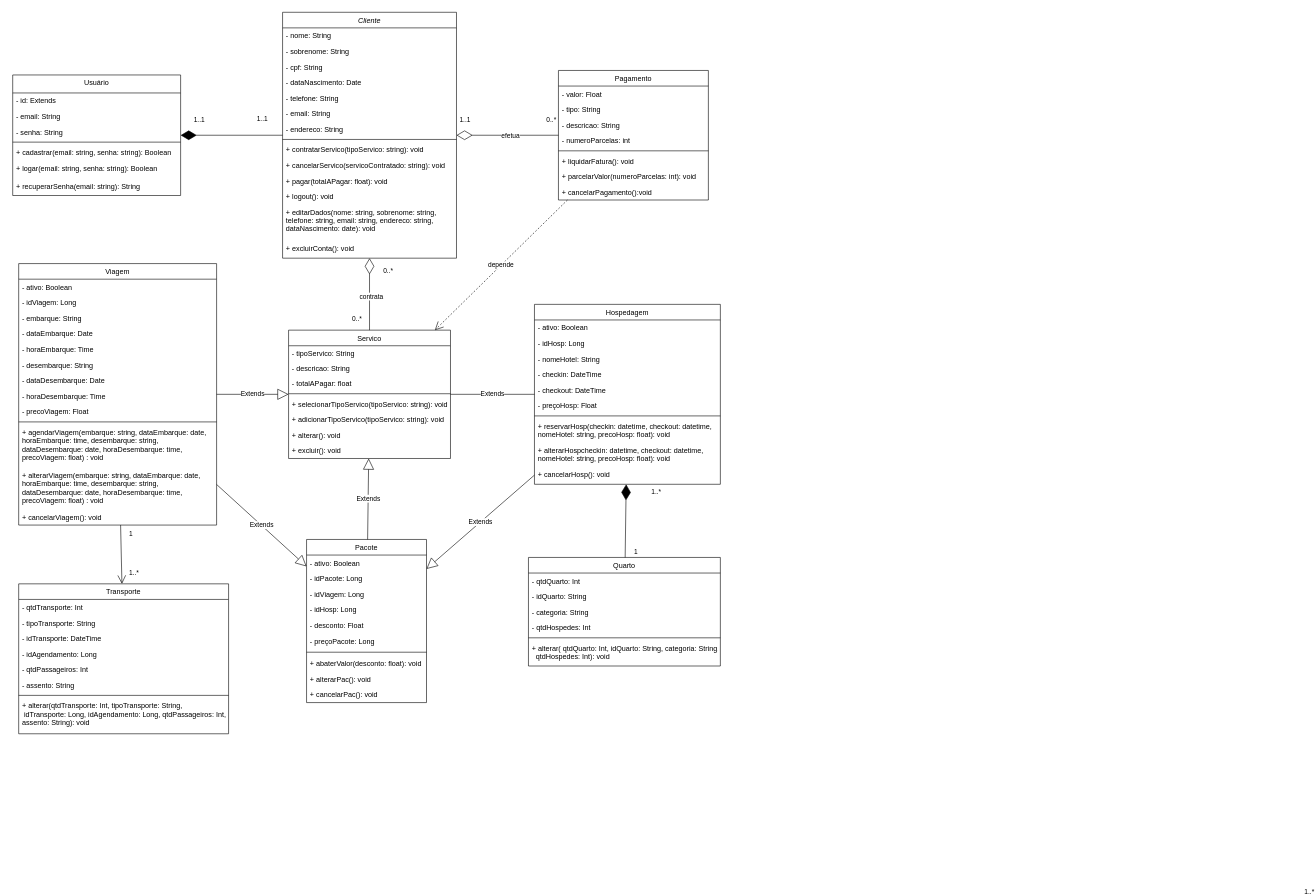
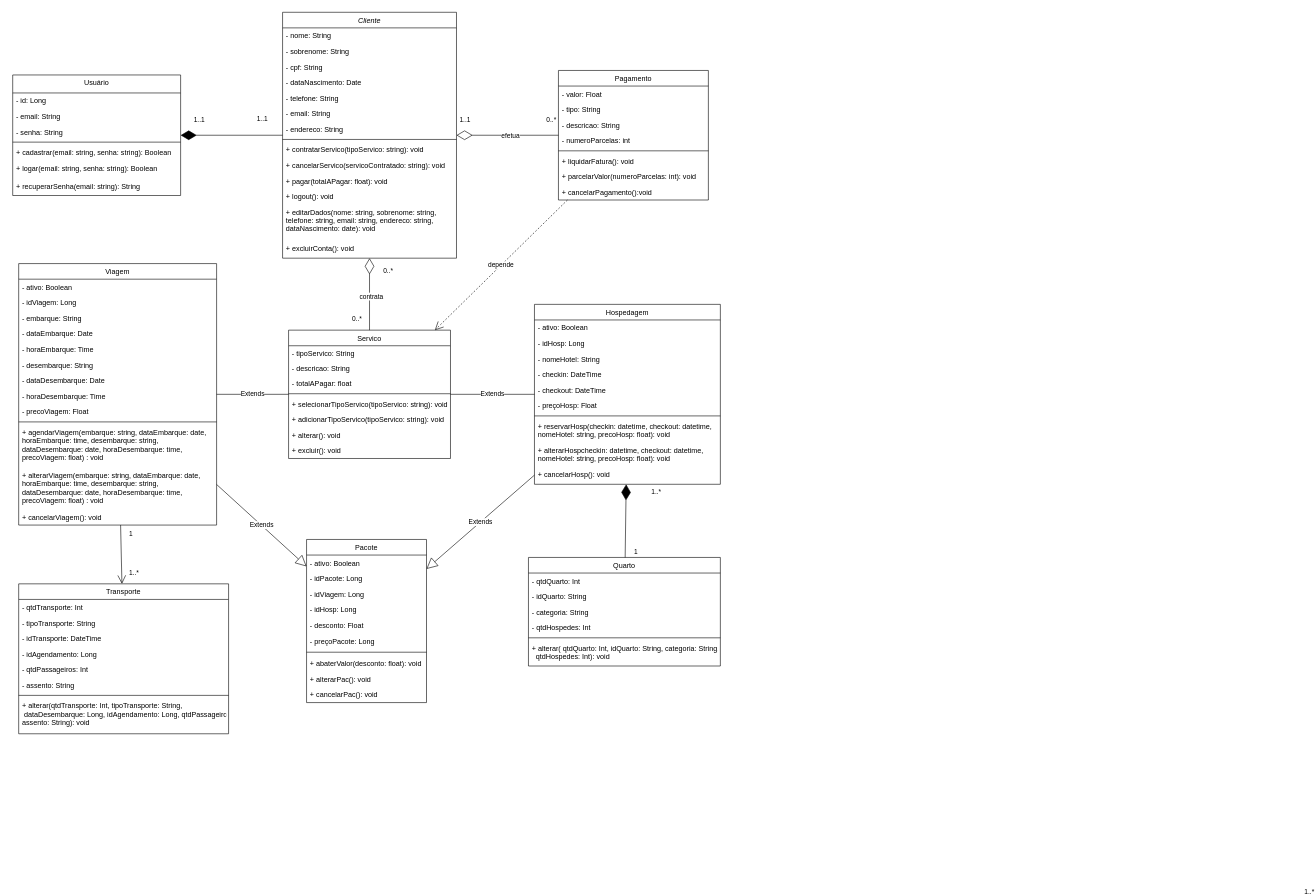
node "- id: Extends": label "- id: Extends" -> "- id: Long"
edge "Viagem" -> "Servico": arrowhead block -> none
edge "Pacote" -> "Servico": removed, label "Extends"
node "+ alterar(qtdTransporte: Int, tipoTransporte: String, idTransporte: Long, idAgendamento: Long, qtdPassageiros: Int, assento: String): void": label "+ alterar(qtdTransporte: Int, tipoTransporte: String, idTransporte: Long, idAgendamento: Long, qtdPassageiros: Int, assento: String): void" -> "+ alterar(qtdTransporte: Int, tipoTransporte: String, dataDesembarque: Long, idAgendamento: Long, qtdPassageiros: Int, assento: String): void"
